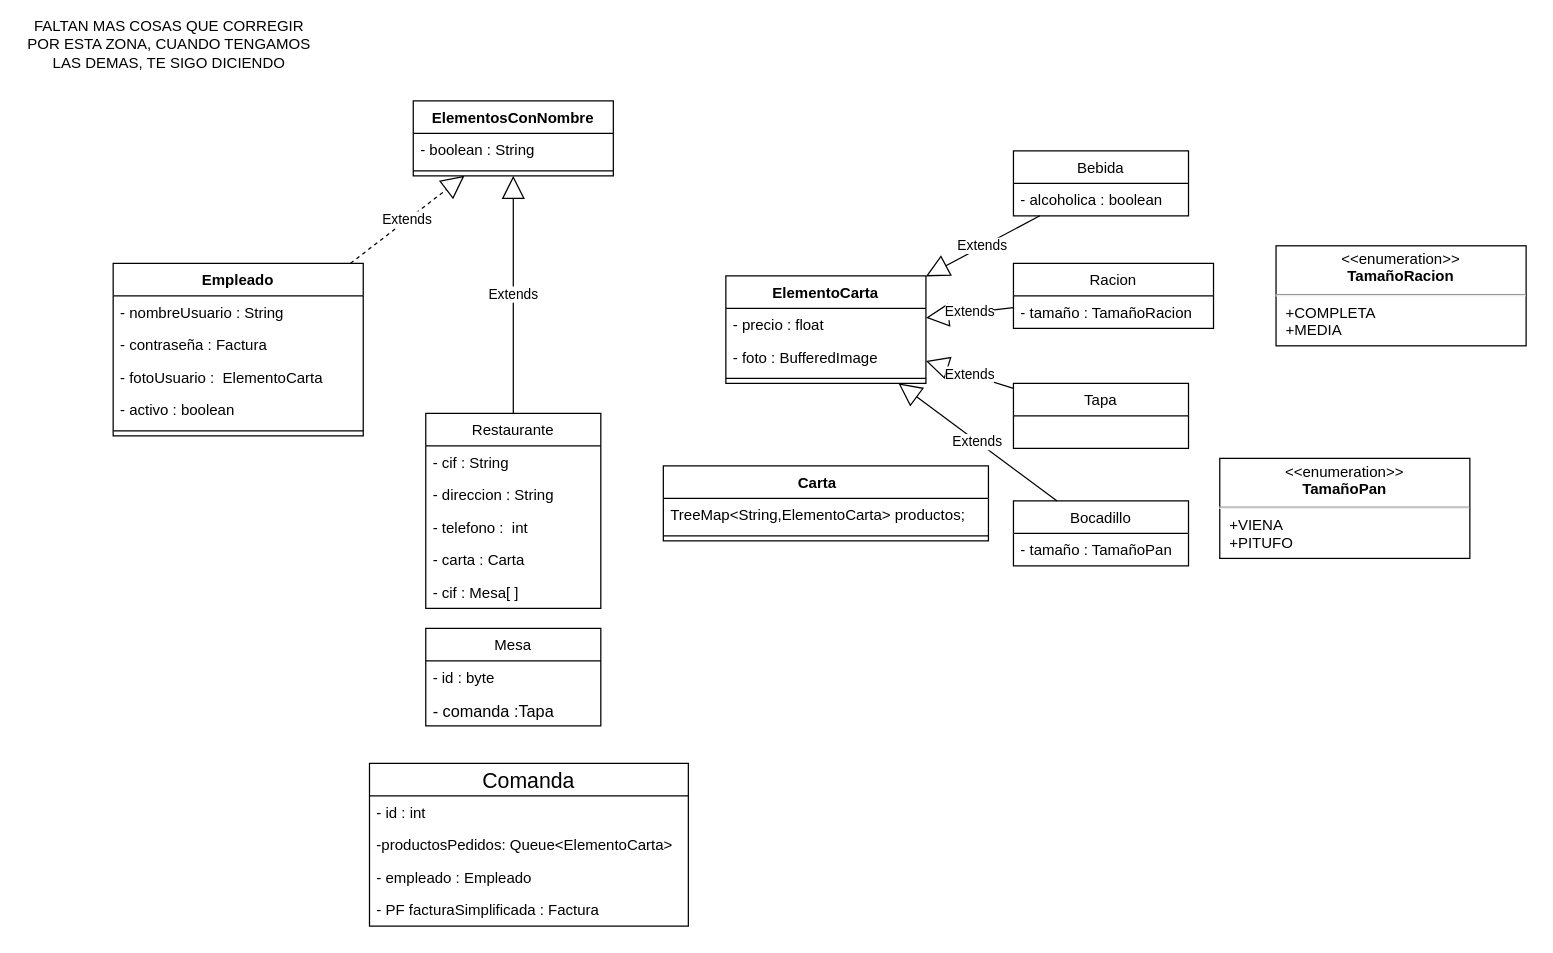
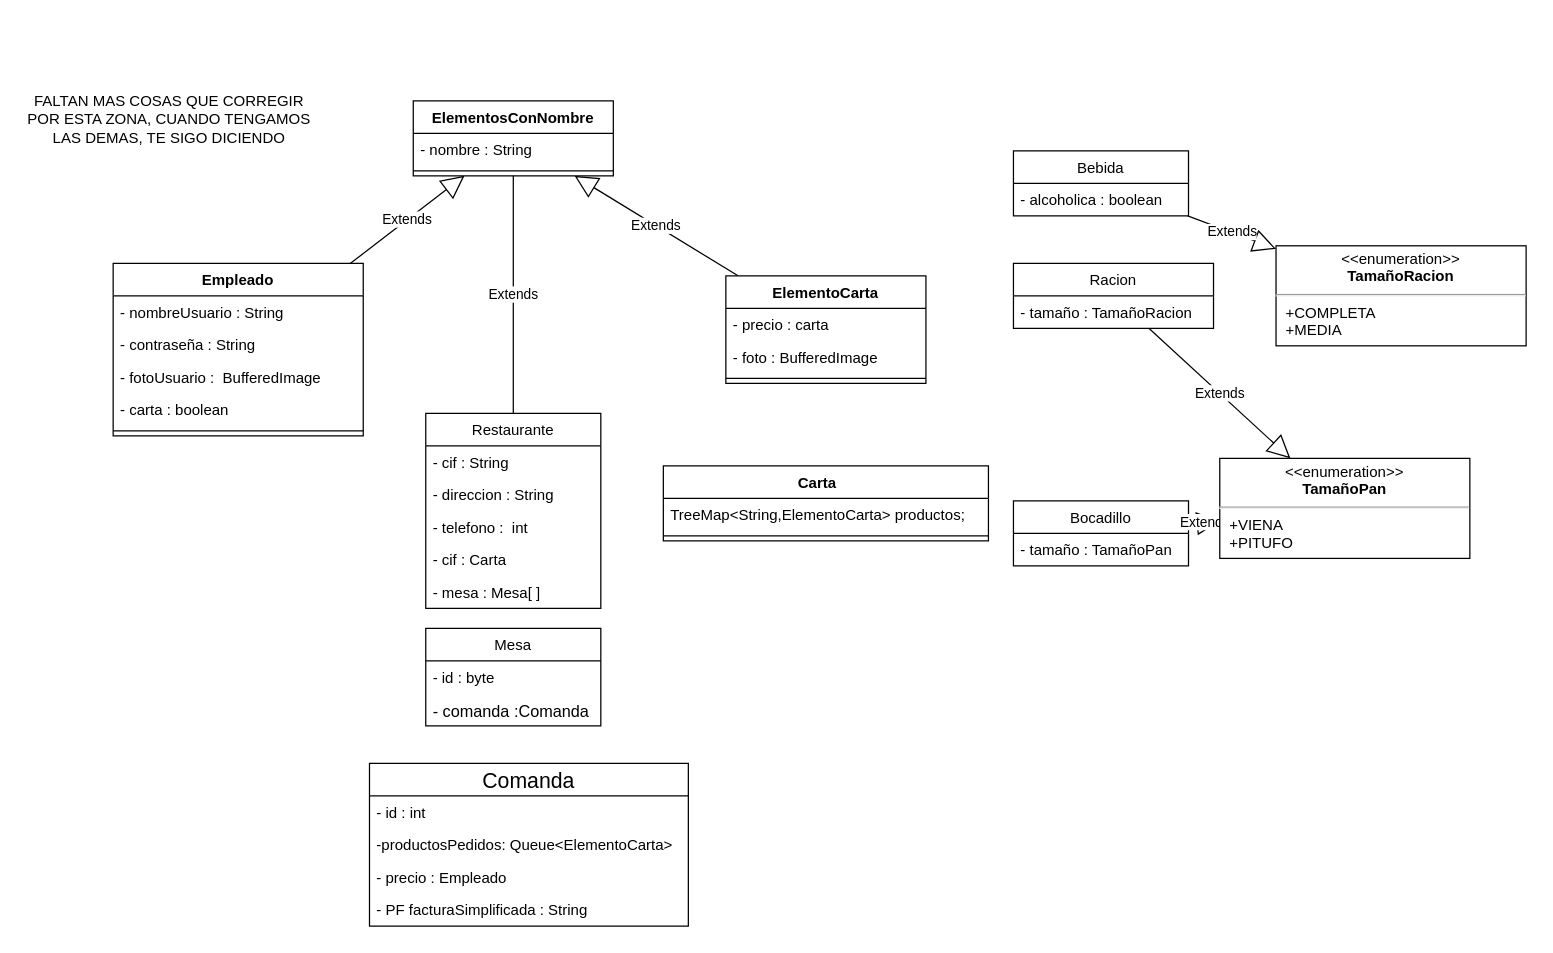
node "FALTAN MAS COSAS QUE CORREGIR POR ESTA ZONA, CUANDO TENGAMOS LAS DEMAS, TE SIGO DICIENDO": moved (169, 44) -> (169, 119)
node "- boolean : String": label "- boolean : String" -> "- nombre : String"
edge "Restaurante" -> "ElementosConNombre": arrowhead block -> none
edge "ElementoCarta" -> "ElementosConNombre": added, label "Extends"
edge "Bebida" -> "ElementoCarta": now "Bebida" -> "<<enumeration>> TamañoRacion +COMPLETA +MEDIA"
edge "Empleado" -> "ElementosConNombre": style dashed -> solid
edge "Racion" -> "ElementoCarta": now "Racion" -> "<<enumeration>> TamañoPan +VIENA +PITUFO"
node "- precio : float": label "- precio : float" -> "- precio : carta"
node "- contraseña : Factura": label "- contraseña : Factura" -> "- contraseña : String"
edge "Tapa" -> "ElementoCarta": removed, label "Extends"
node "- fotoUsuario : ElementoCarta": label "- fotoUsuario : ElementoCarta" -> "- fotoUsuario : BufferedImage"
node "- activo : boolean": label "- activo : boolean" -> "- carta : boolean"
node "Tapa": removed
edge "Bocadillo" -> "ElementoCarta": now "Bocadillo" -> "<<enumeration>> TamañoPan +VIENA +PITUFO"
node "- carta : Carta": label "- carta : Carta" -> "- cif : Carta"
node "- cif : Mesa[ ]": label "- cif : Mesa[ ]" -> "- mesa : Mesa[ ]"
node "- comanda :Tapa": label "- comanda :Tapa" -> "- comanda :Comanda"
node "- empleado : Empleado": label "- empleado : Empleado" -> "- precio : Empleado"
node "- PF facturaSimplificada : Factura": label "- PF facturaSimplificada : Factura" -> "- PF facturaSimplificada : String"
